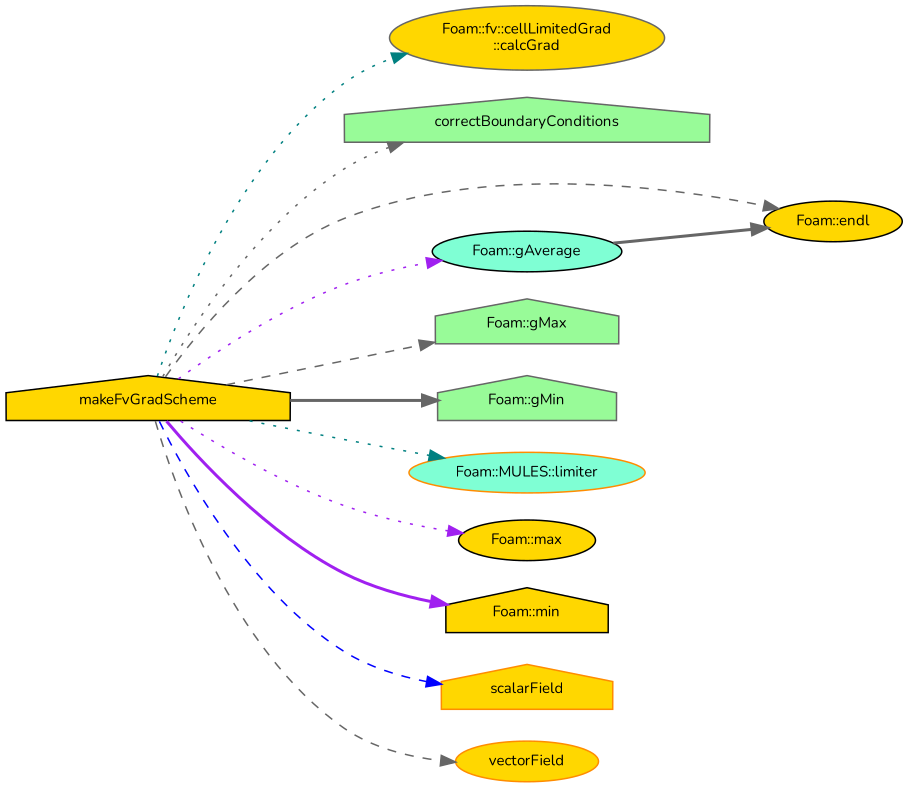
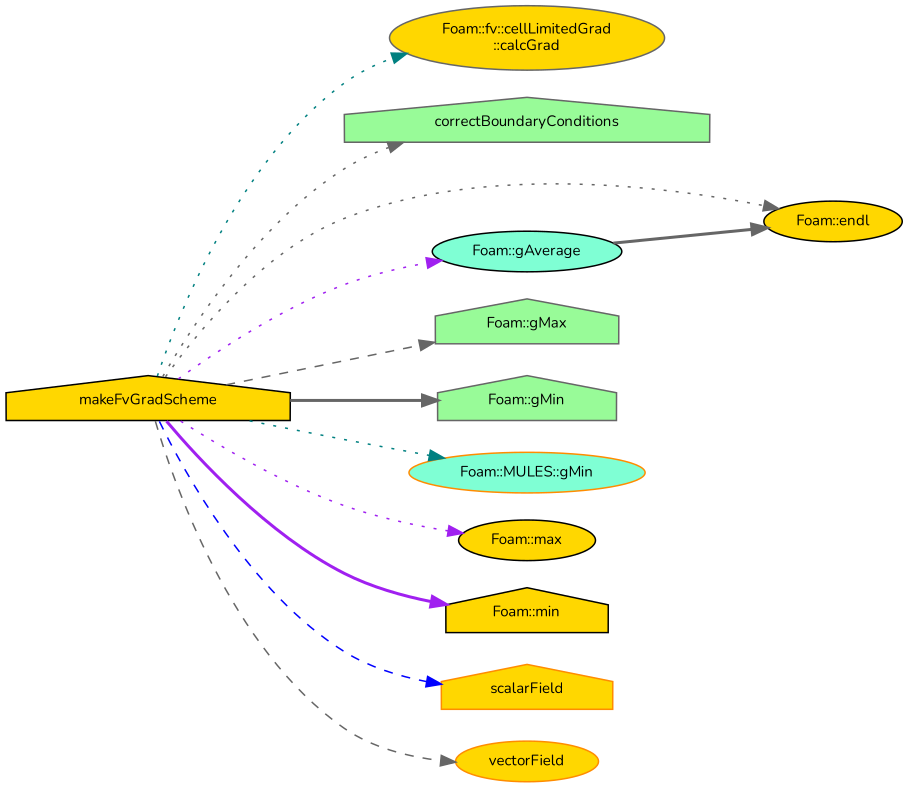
edge "makeFvGradScheme" -> "Foam::endl": style dashed -> dotted
node "Foam::MULES::limiter": label "Foam::MULES::limiter" -> "Foam::MULES::gMin"
